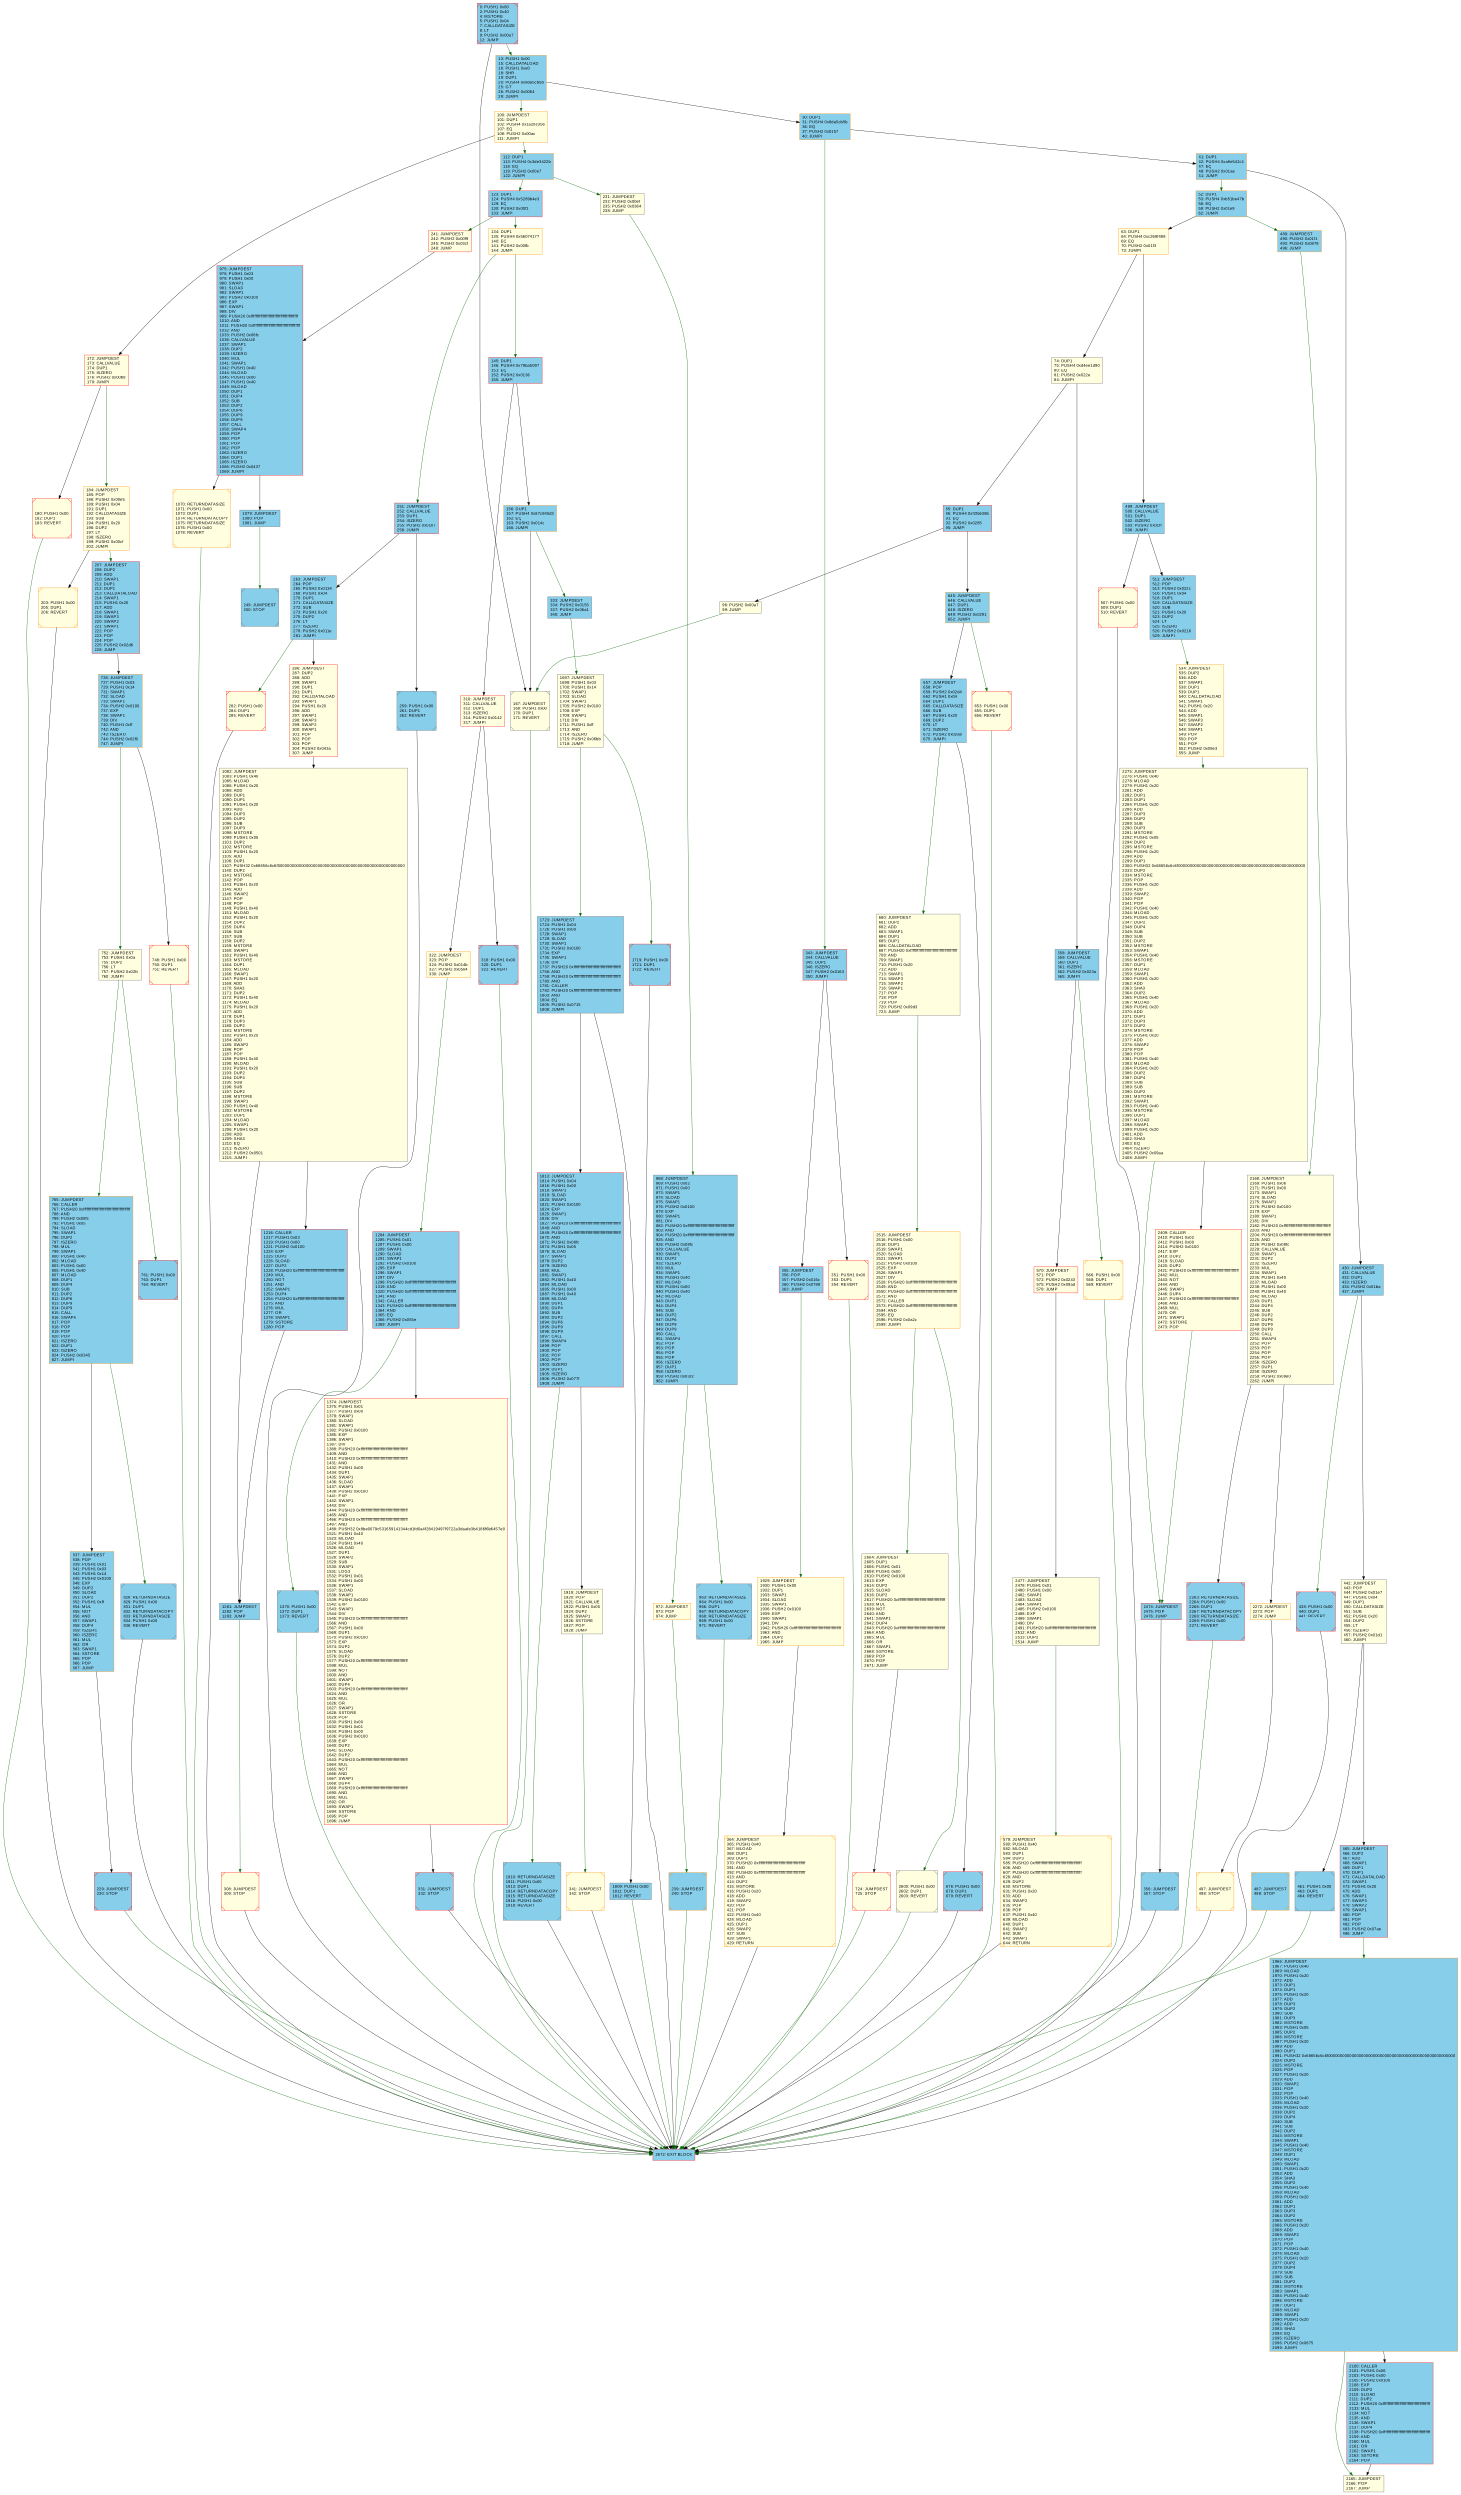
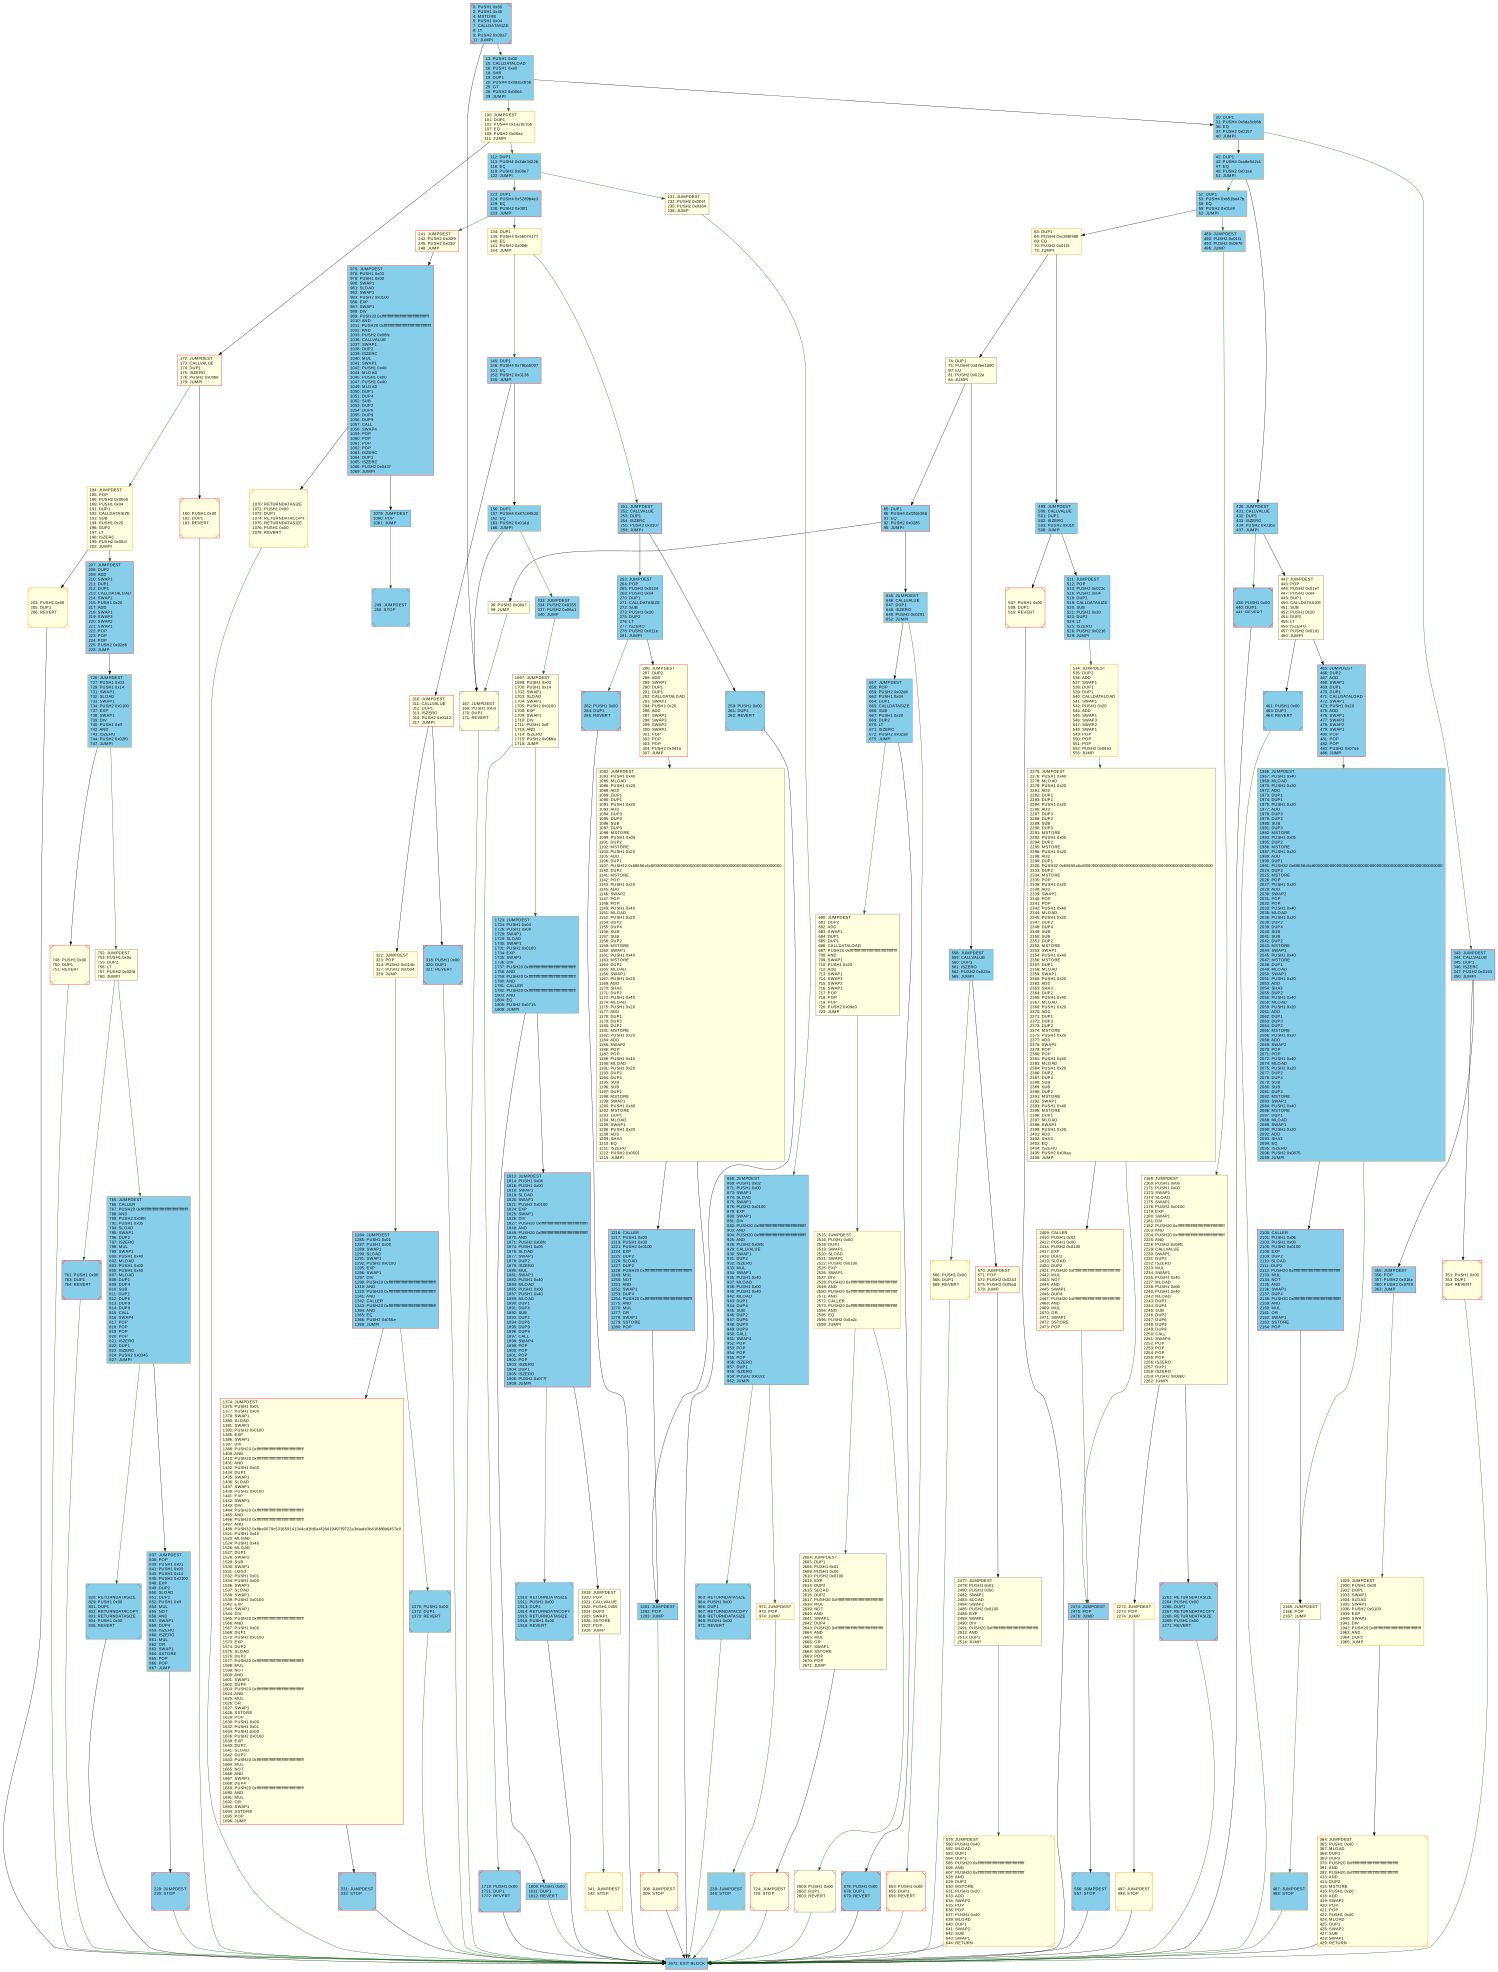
node "282: PUSH1 0x00 284: DUP1 285: REVERT": fillcolor lightyellow -> skyblue
edge "2165: JUMPDEST 2166: POP 2167: JUMP" -> "487: JUMPDEST 488: STOP": added
edge "761: PUSH1 0x00 763: DUP1 764: REVERT" -> "2672: EXIT BLOCK": added
